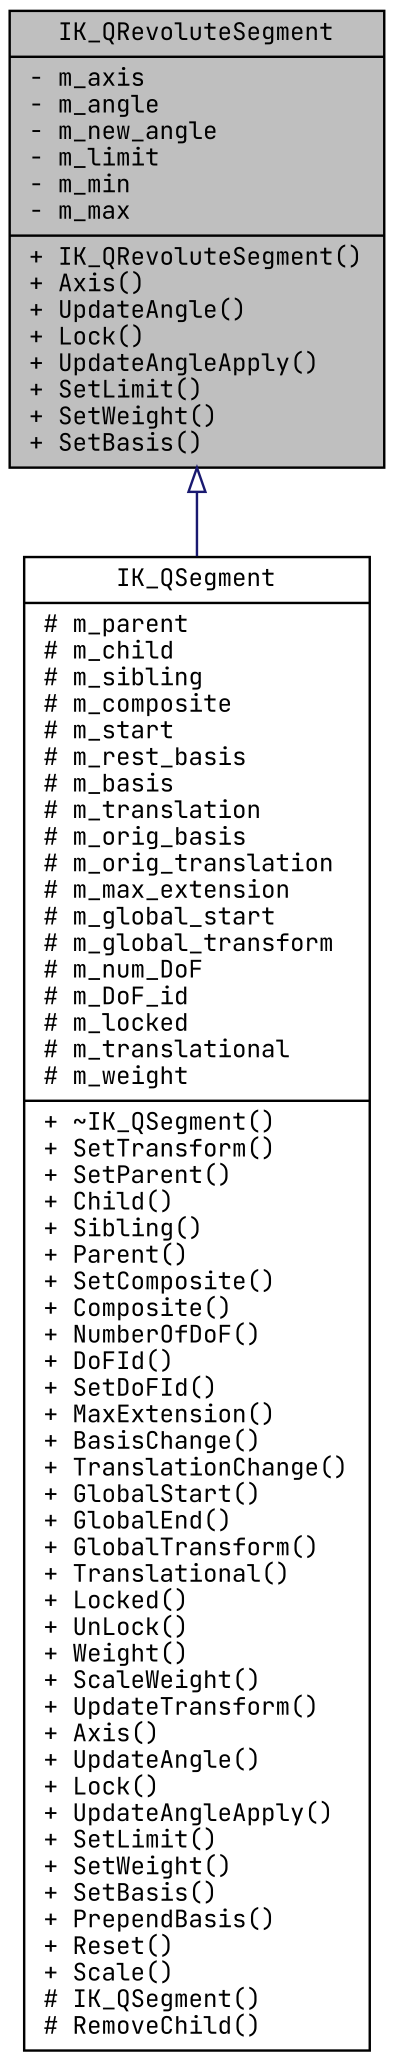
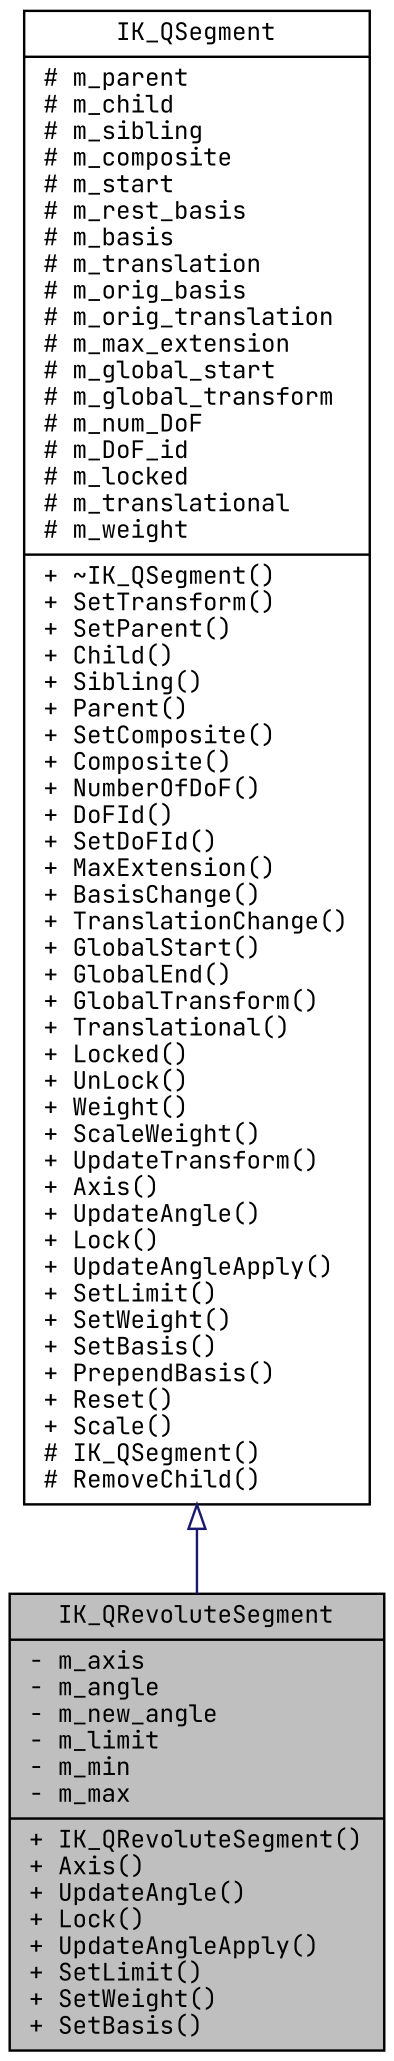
edge "IK_QSegment" -> "IK_QRevoluteSegment": reversed
